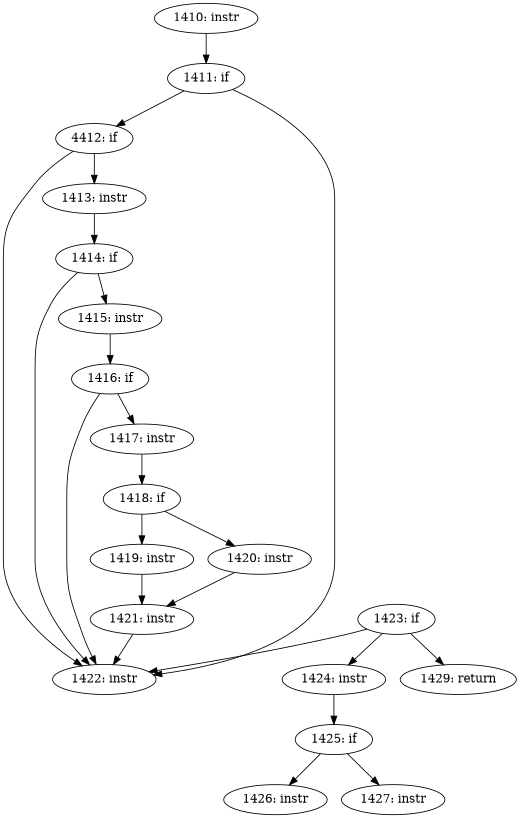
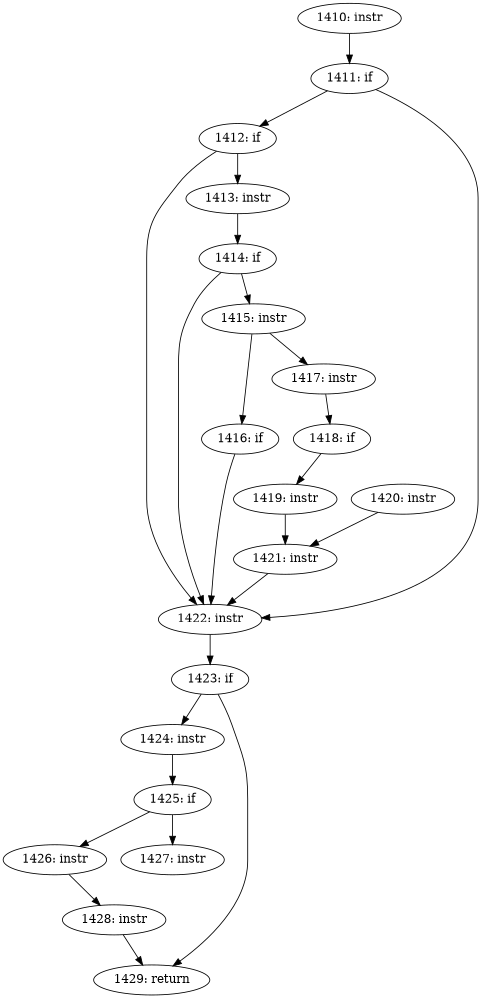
node "4412: if": label "4412: if" -> "1412: if"
edge "1416: if" -> "1417: instr": now "1415: instr" -> "1417: instr"
edge "1418: if" -> "1420: instr": removed
edge "1423: if" -> "1422: instr": reversed
node "1428: instr": added
